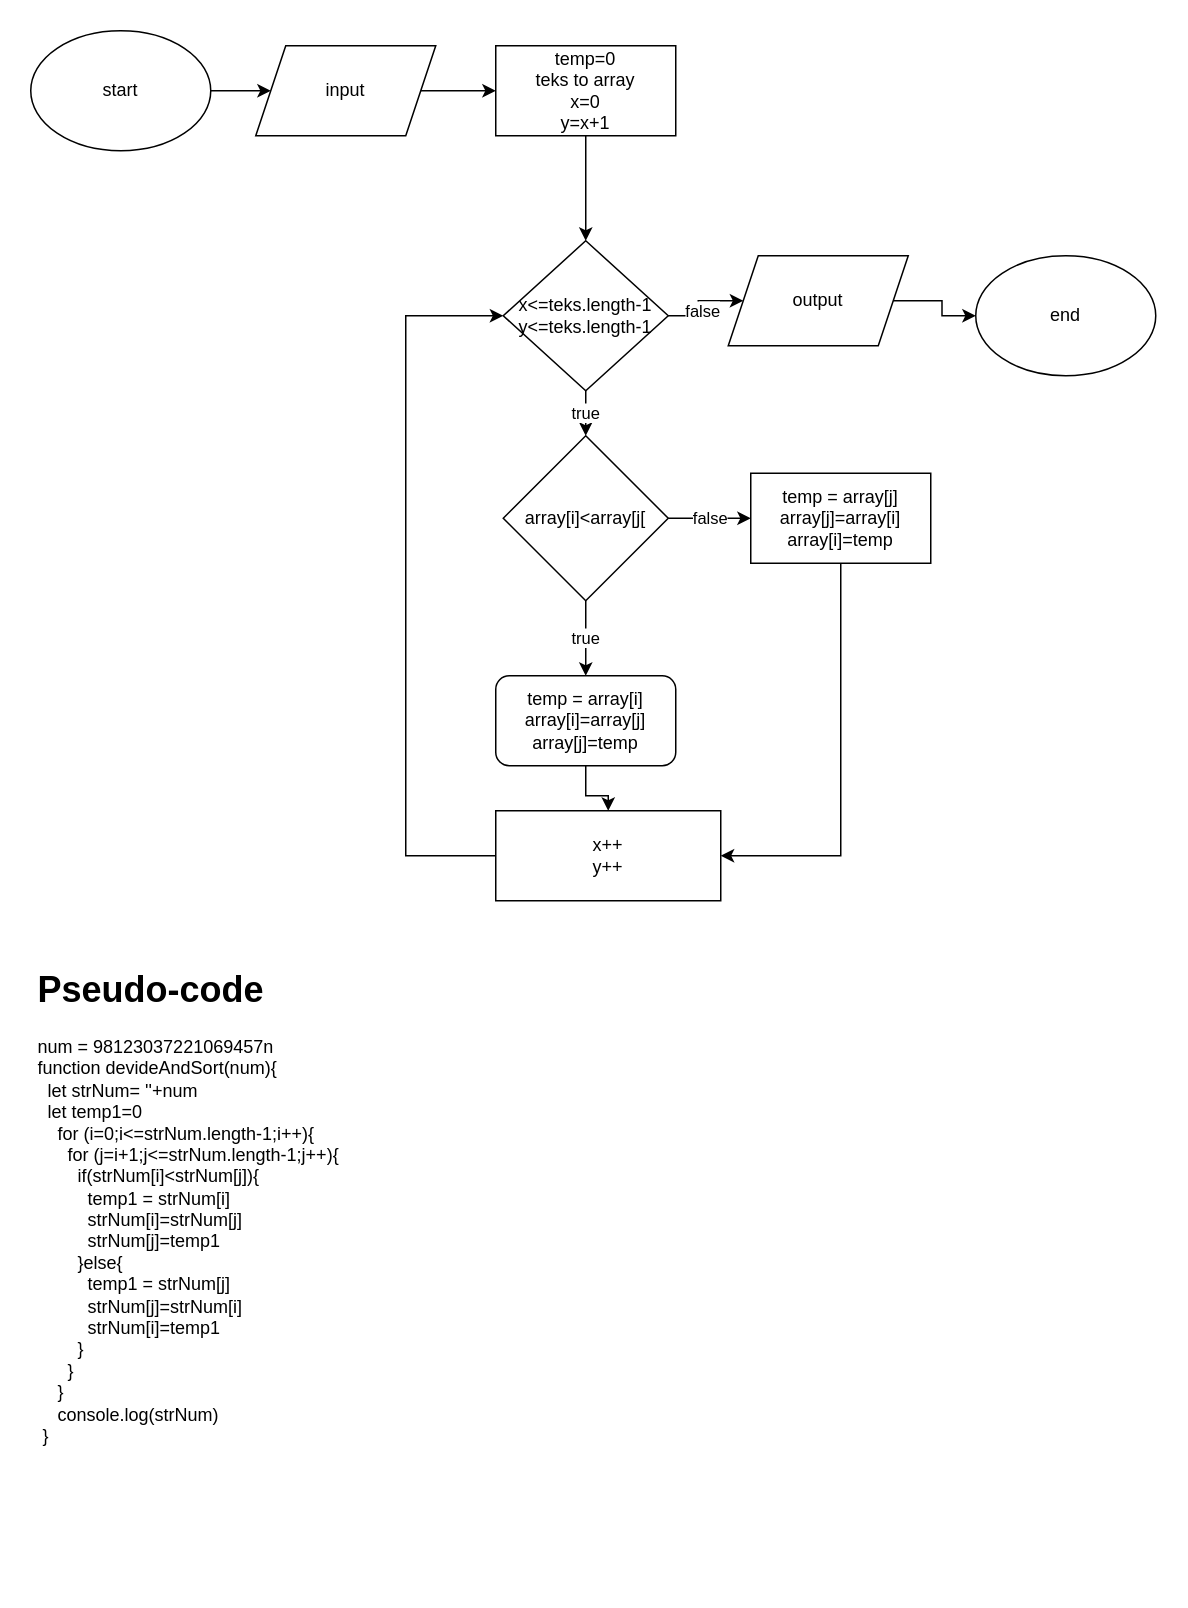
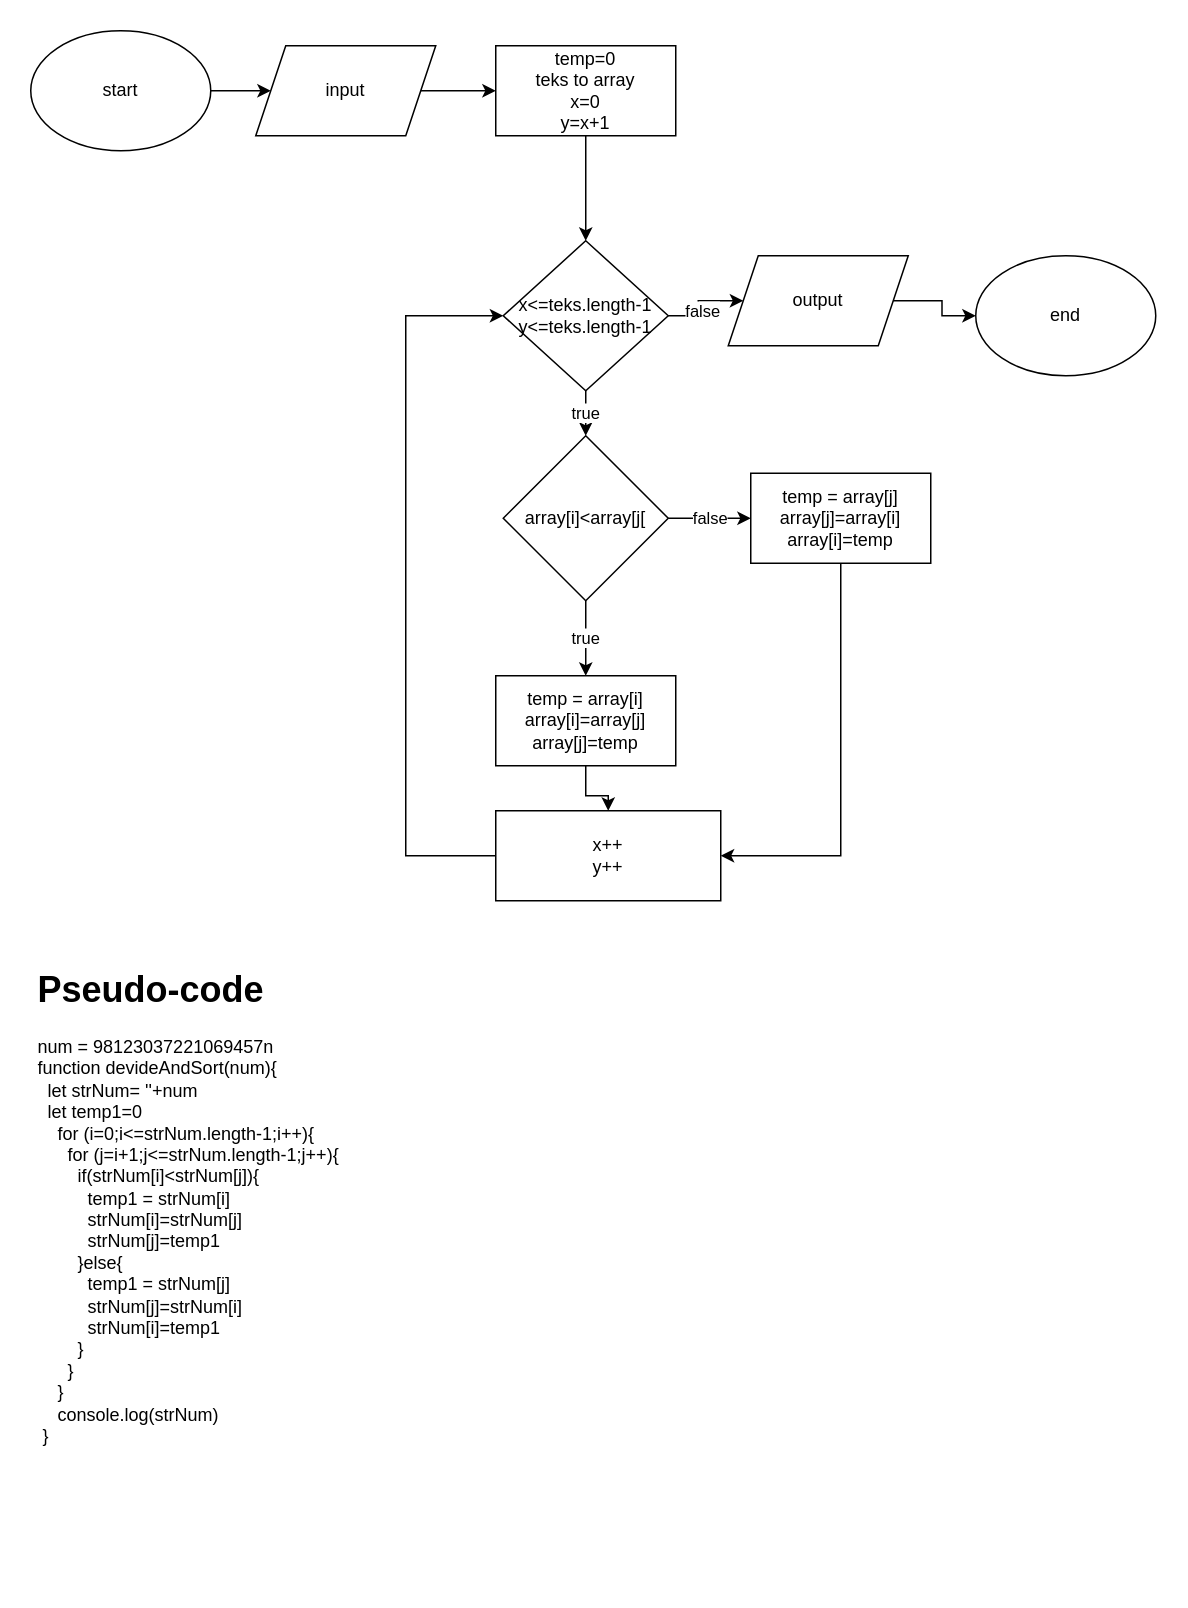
node "temp = array[i] array[i]=array[j] array[j]=temp": shape rounded rectangle -> rectangle
